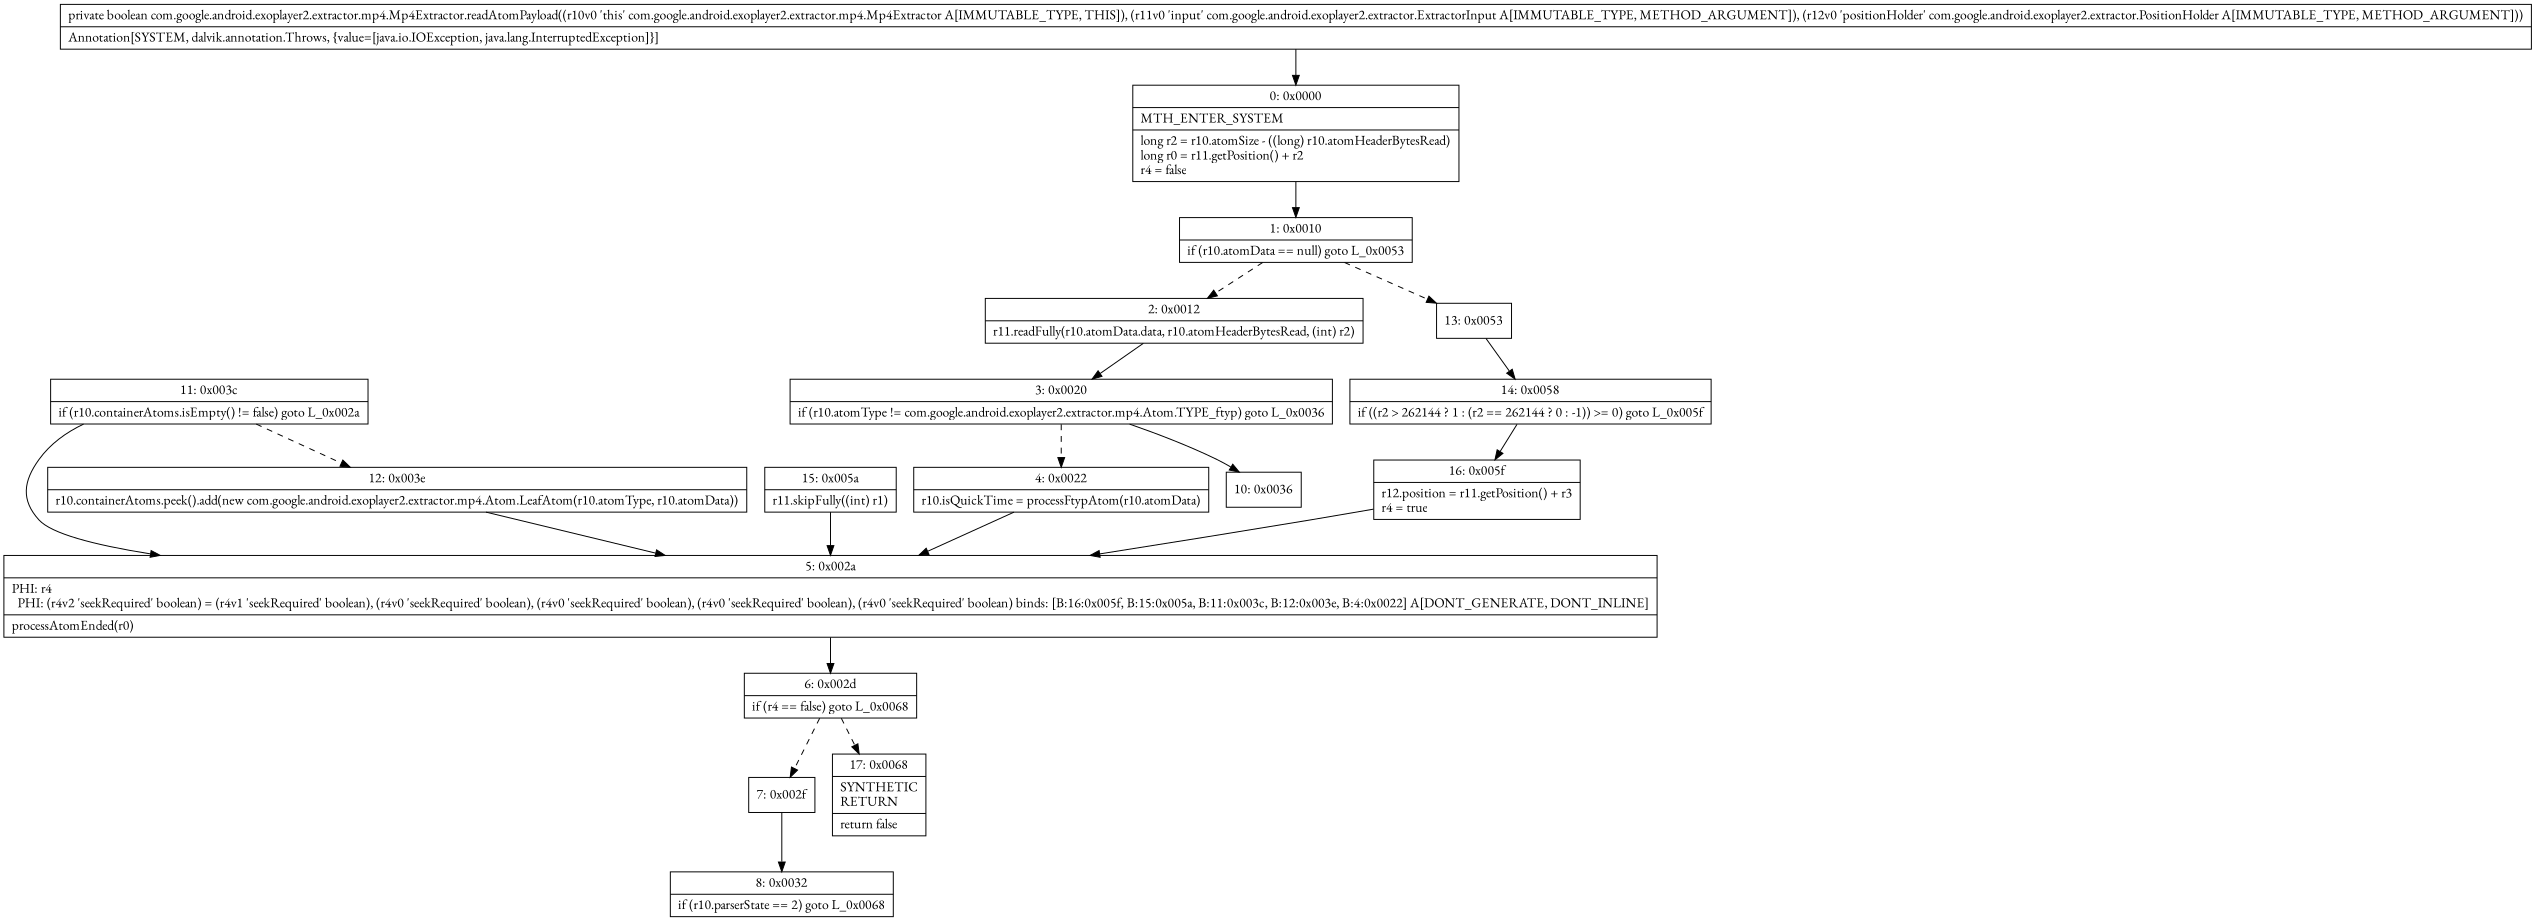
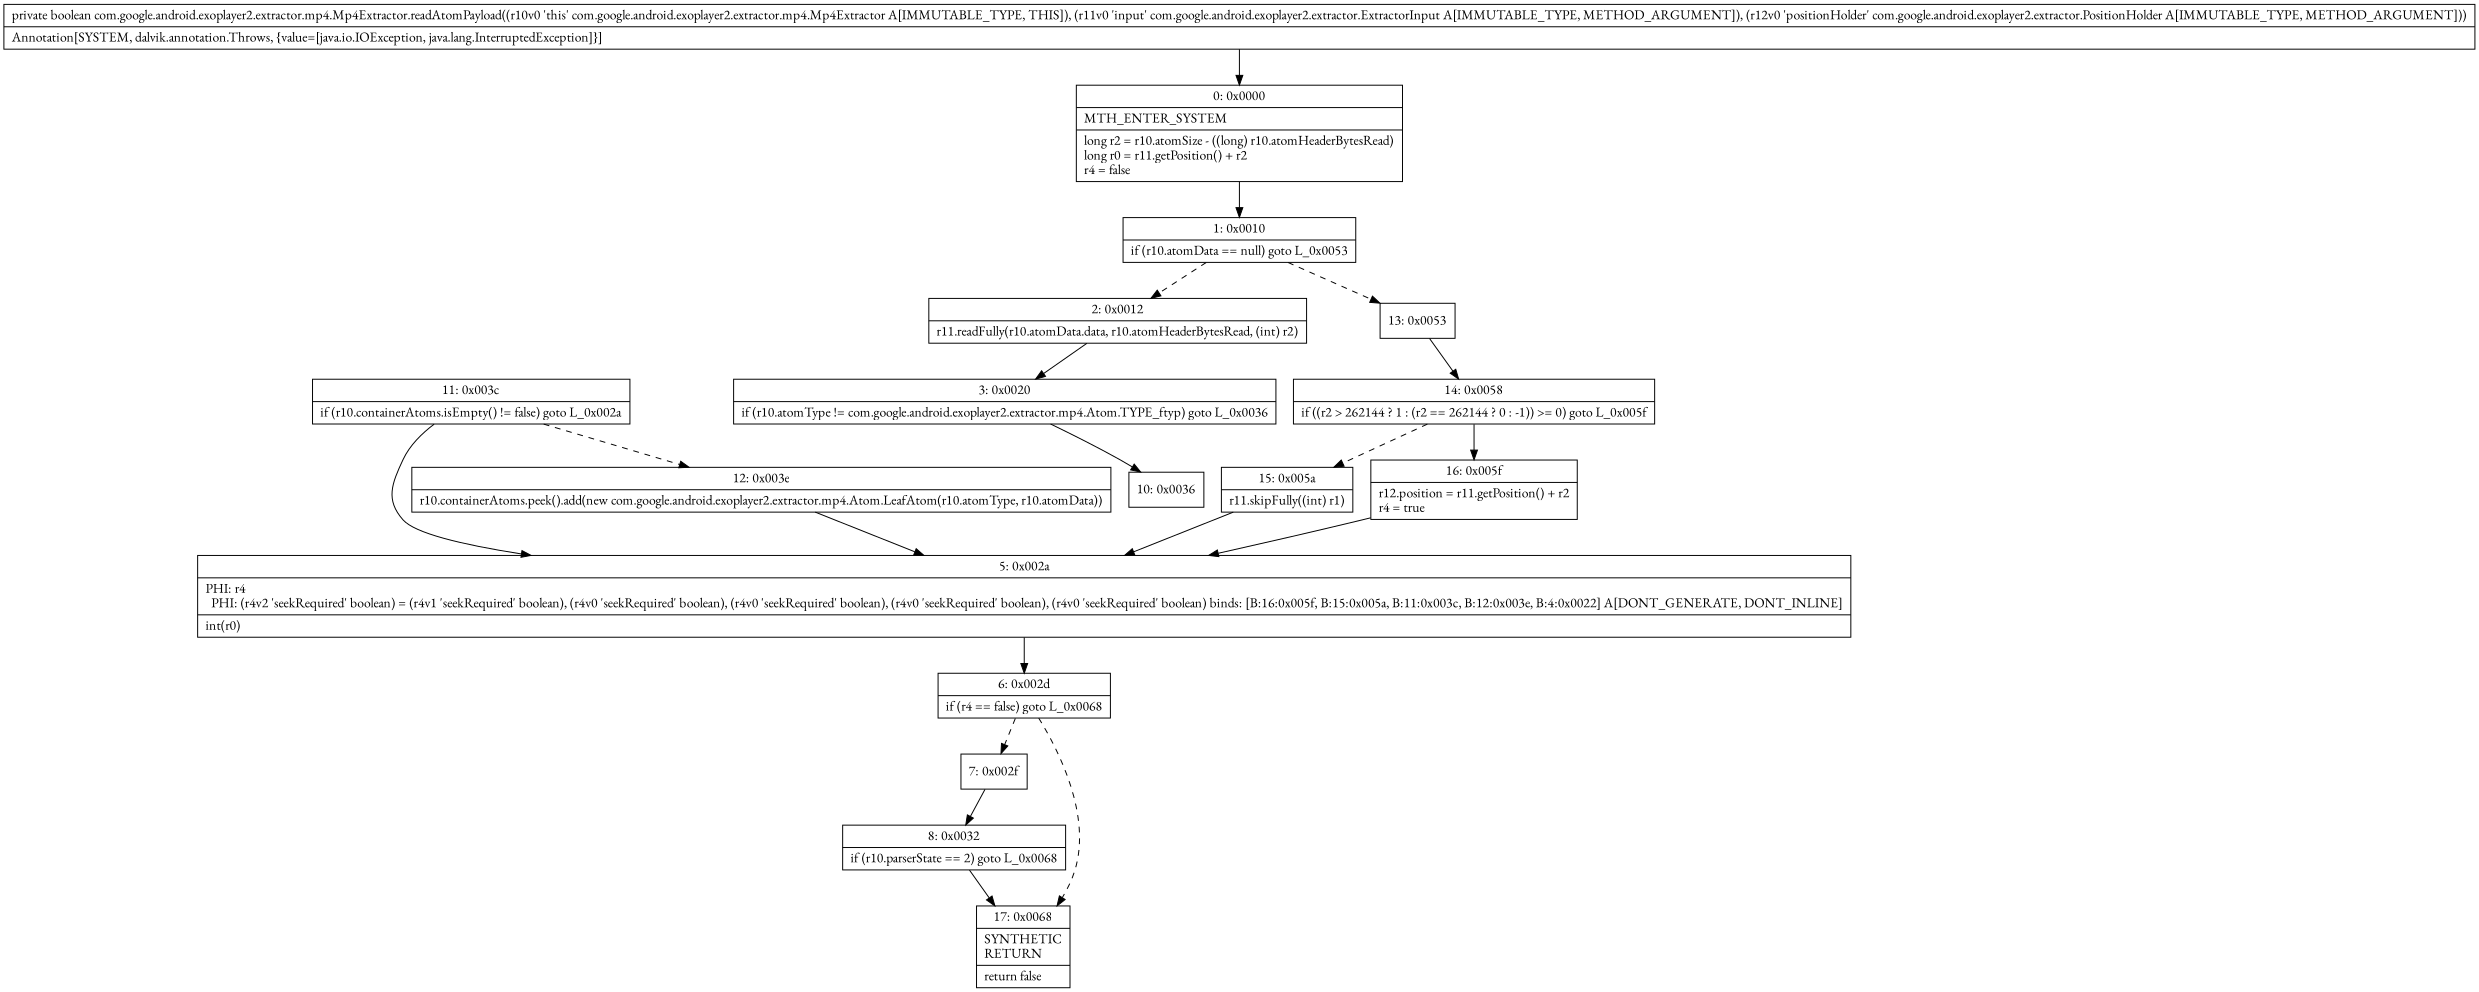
edge "14: 0x0058" -> "15: 0x005a": added
node "4: 0x0022": removed
node "16: 0x005f": text "r12.position = r11.getPosition() + r3" -> "r12.position = r11.getPosition() + r2"
node "5: 0x002a": text "processAtomEnded(r0)" -> "int(r0)"
edge "8: 0x0032" -> "17: 0x0068": added
